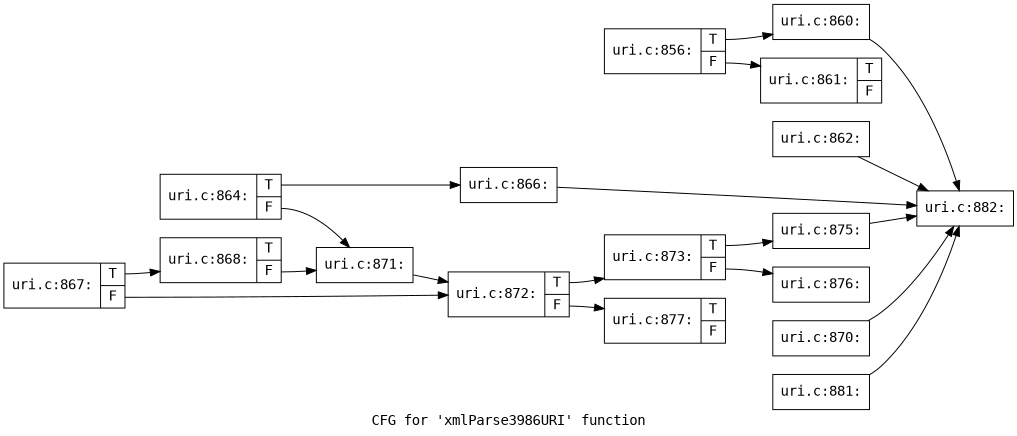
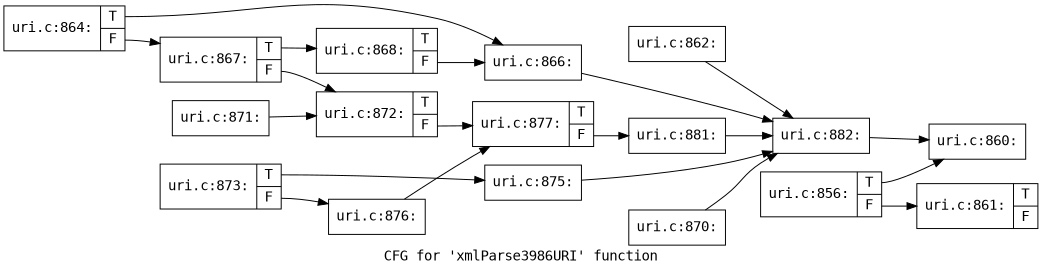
edge "uri.c:860:" -> "uri.c:882:": reversed
edge "uri.c:877:" -> "uri.c:881:": added
edge "uri.c:876:" -> "uri.c:877:": added
edge "uri.c:864:" -> "uri.c:871:": now "uri.c:864:" -> "uri.c:867:"
edge "uri.c:868:" -> "uri.c:871:": now "uri.c:868:" -> "uri.c:866:"
edge "uri.c:872:" -> "uri.c:873:": removed
